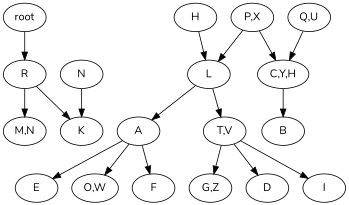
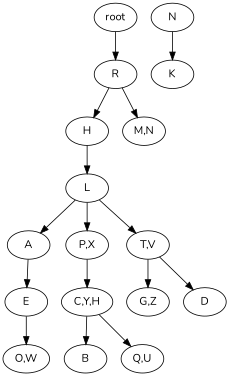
edge "Q,U" -> "C,Y,H": reversed
edge "P,X" -> "L": reversed
edge "R" -> "K": now "R" -> "H"
edge "A" -> "O,W": now "E" -> "O,W"
node "F": removed
node "I": removed
